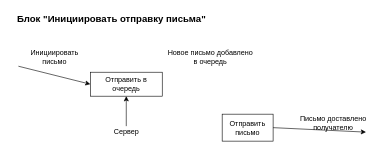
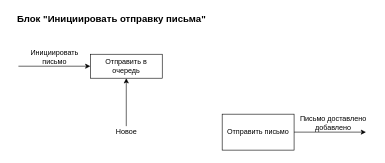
node "Новое письмо добавлено в очередь": removed
node "Отправить в очередь": moved (126, 84) -> (126, 66)
node "Письмо доставлено получателю": label "Письмо доставлено получателю" -> "Письмо доставлено добавлено"
node "Отправить письмо": size 51x27 -> 72x36
node "Сервер": label "Сервер" -> "Новое"
